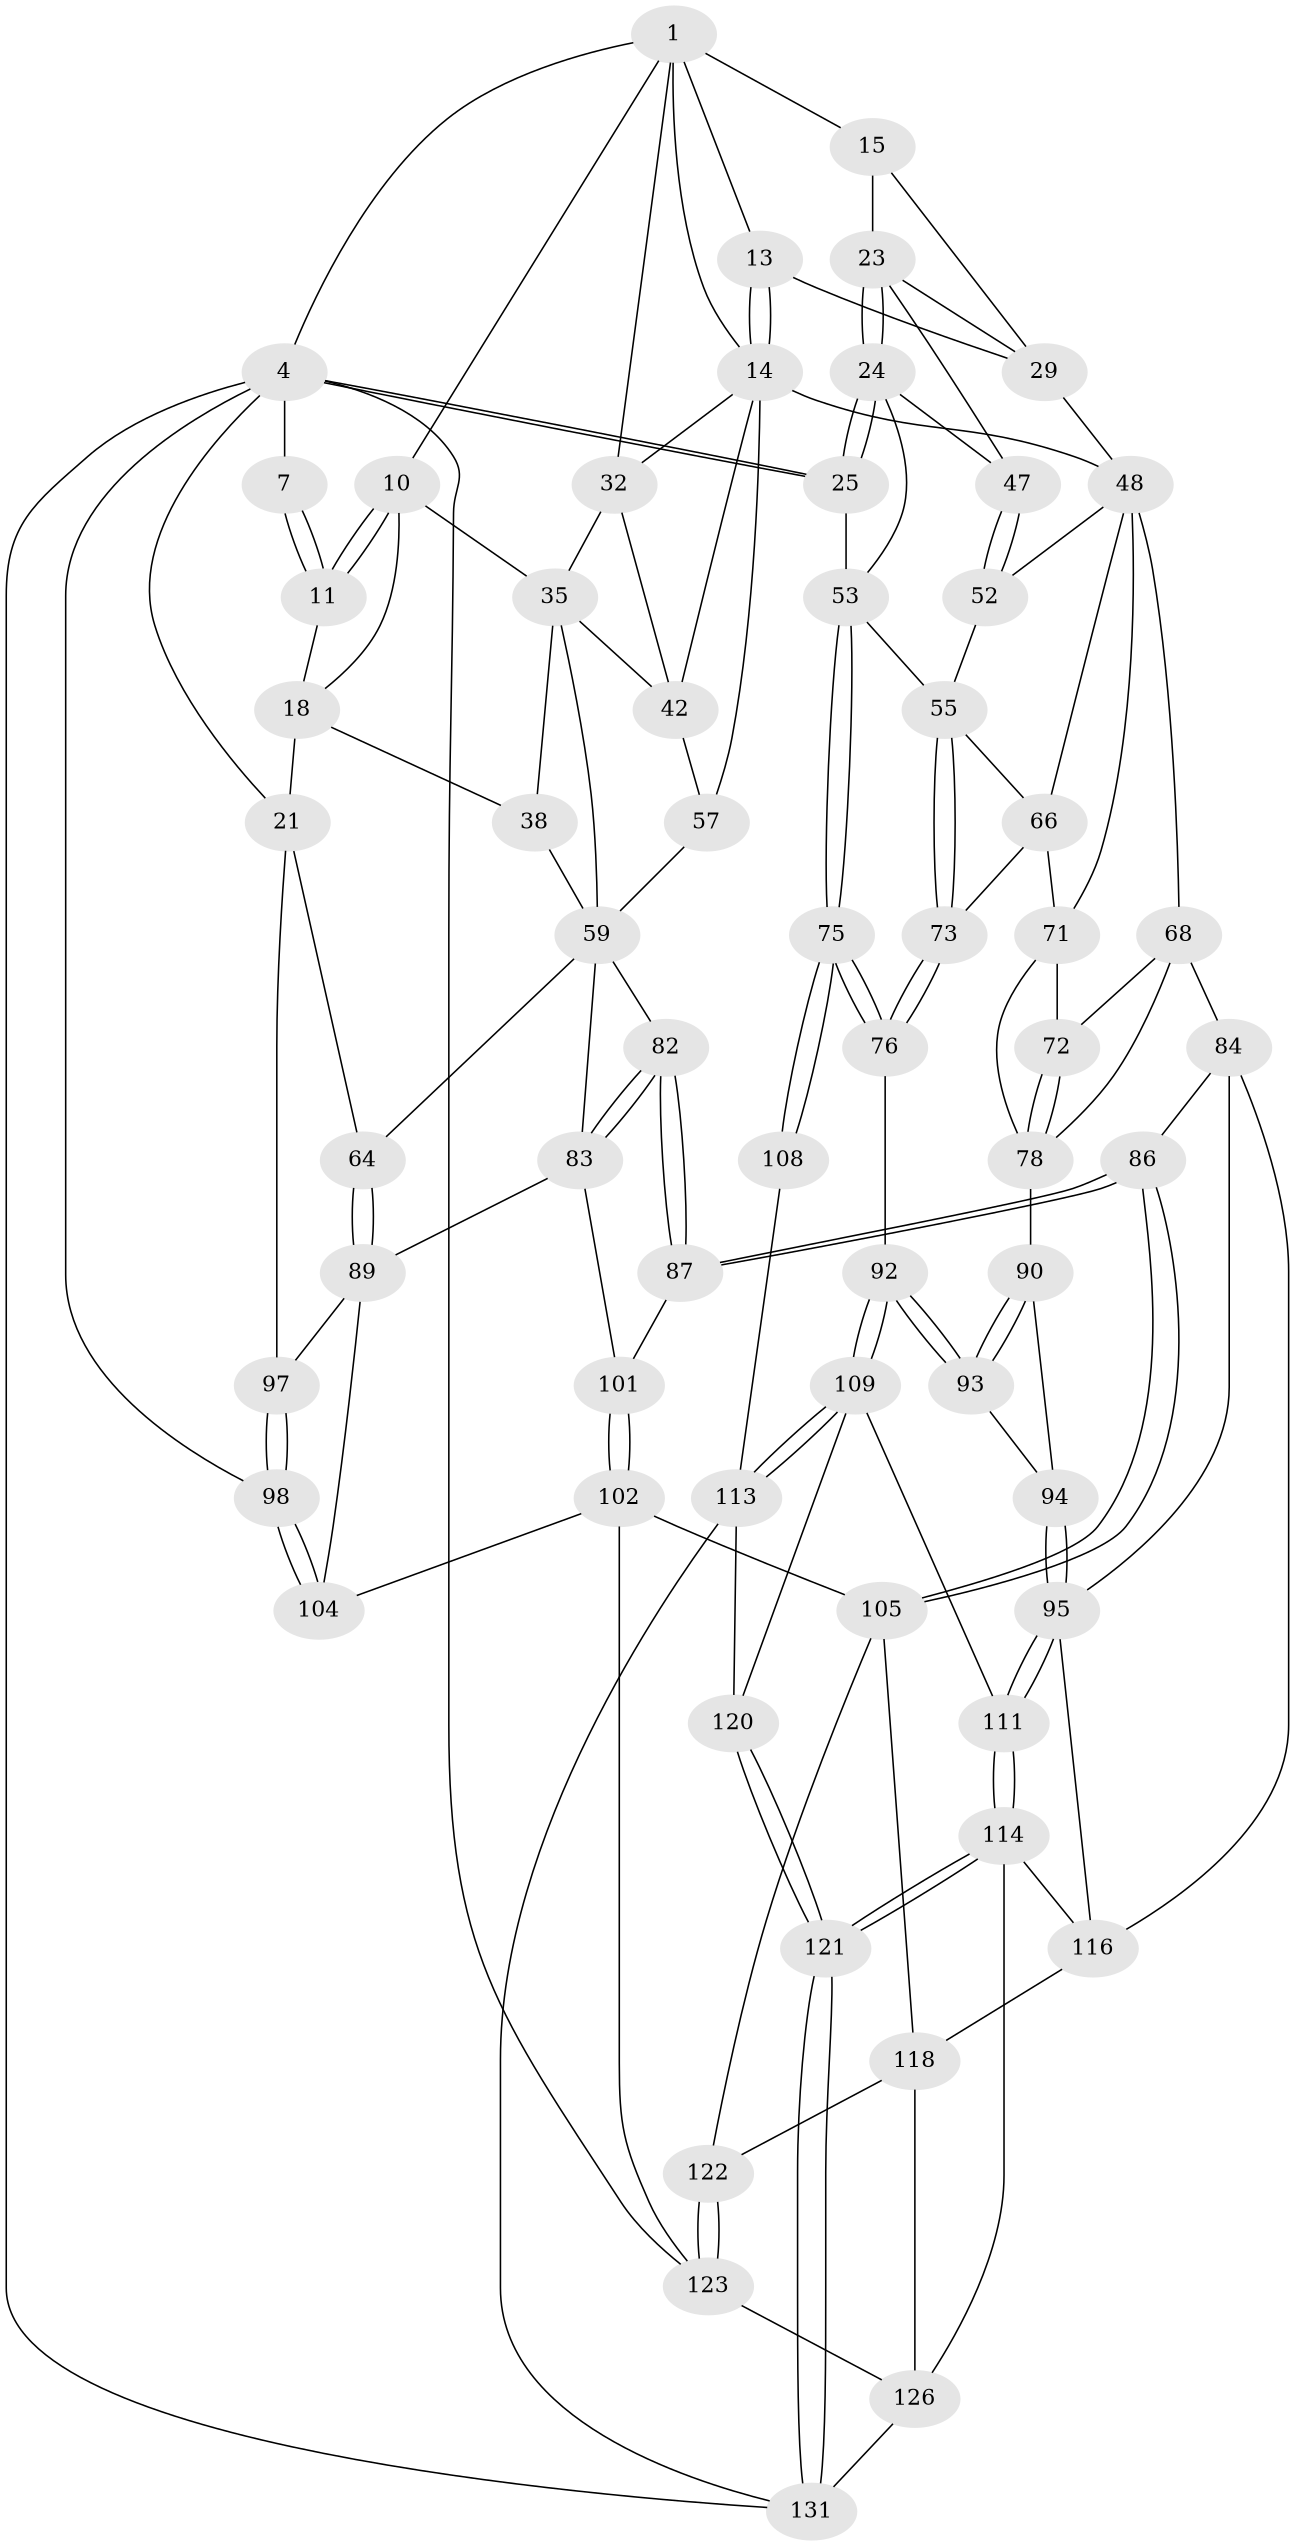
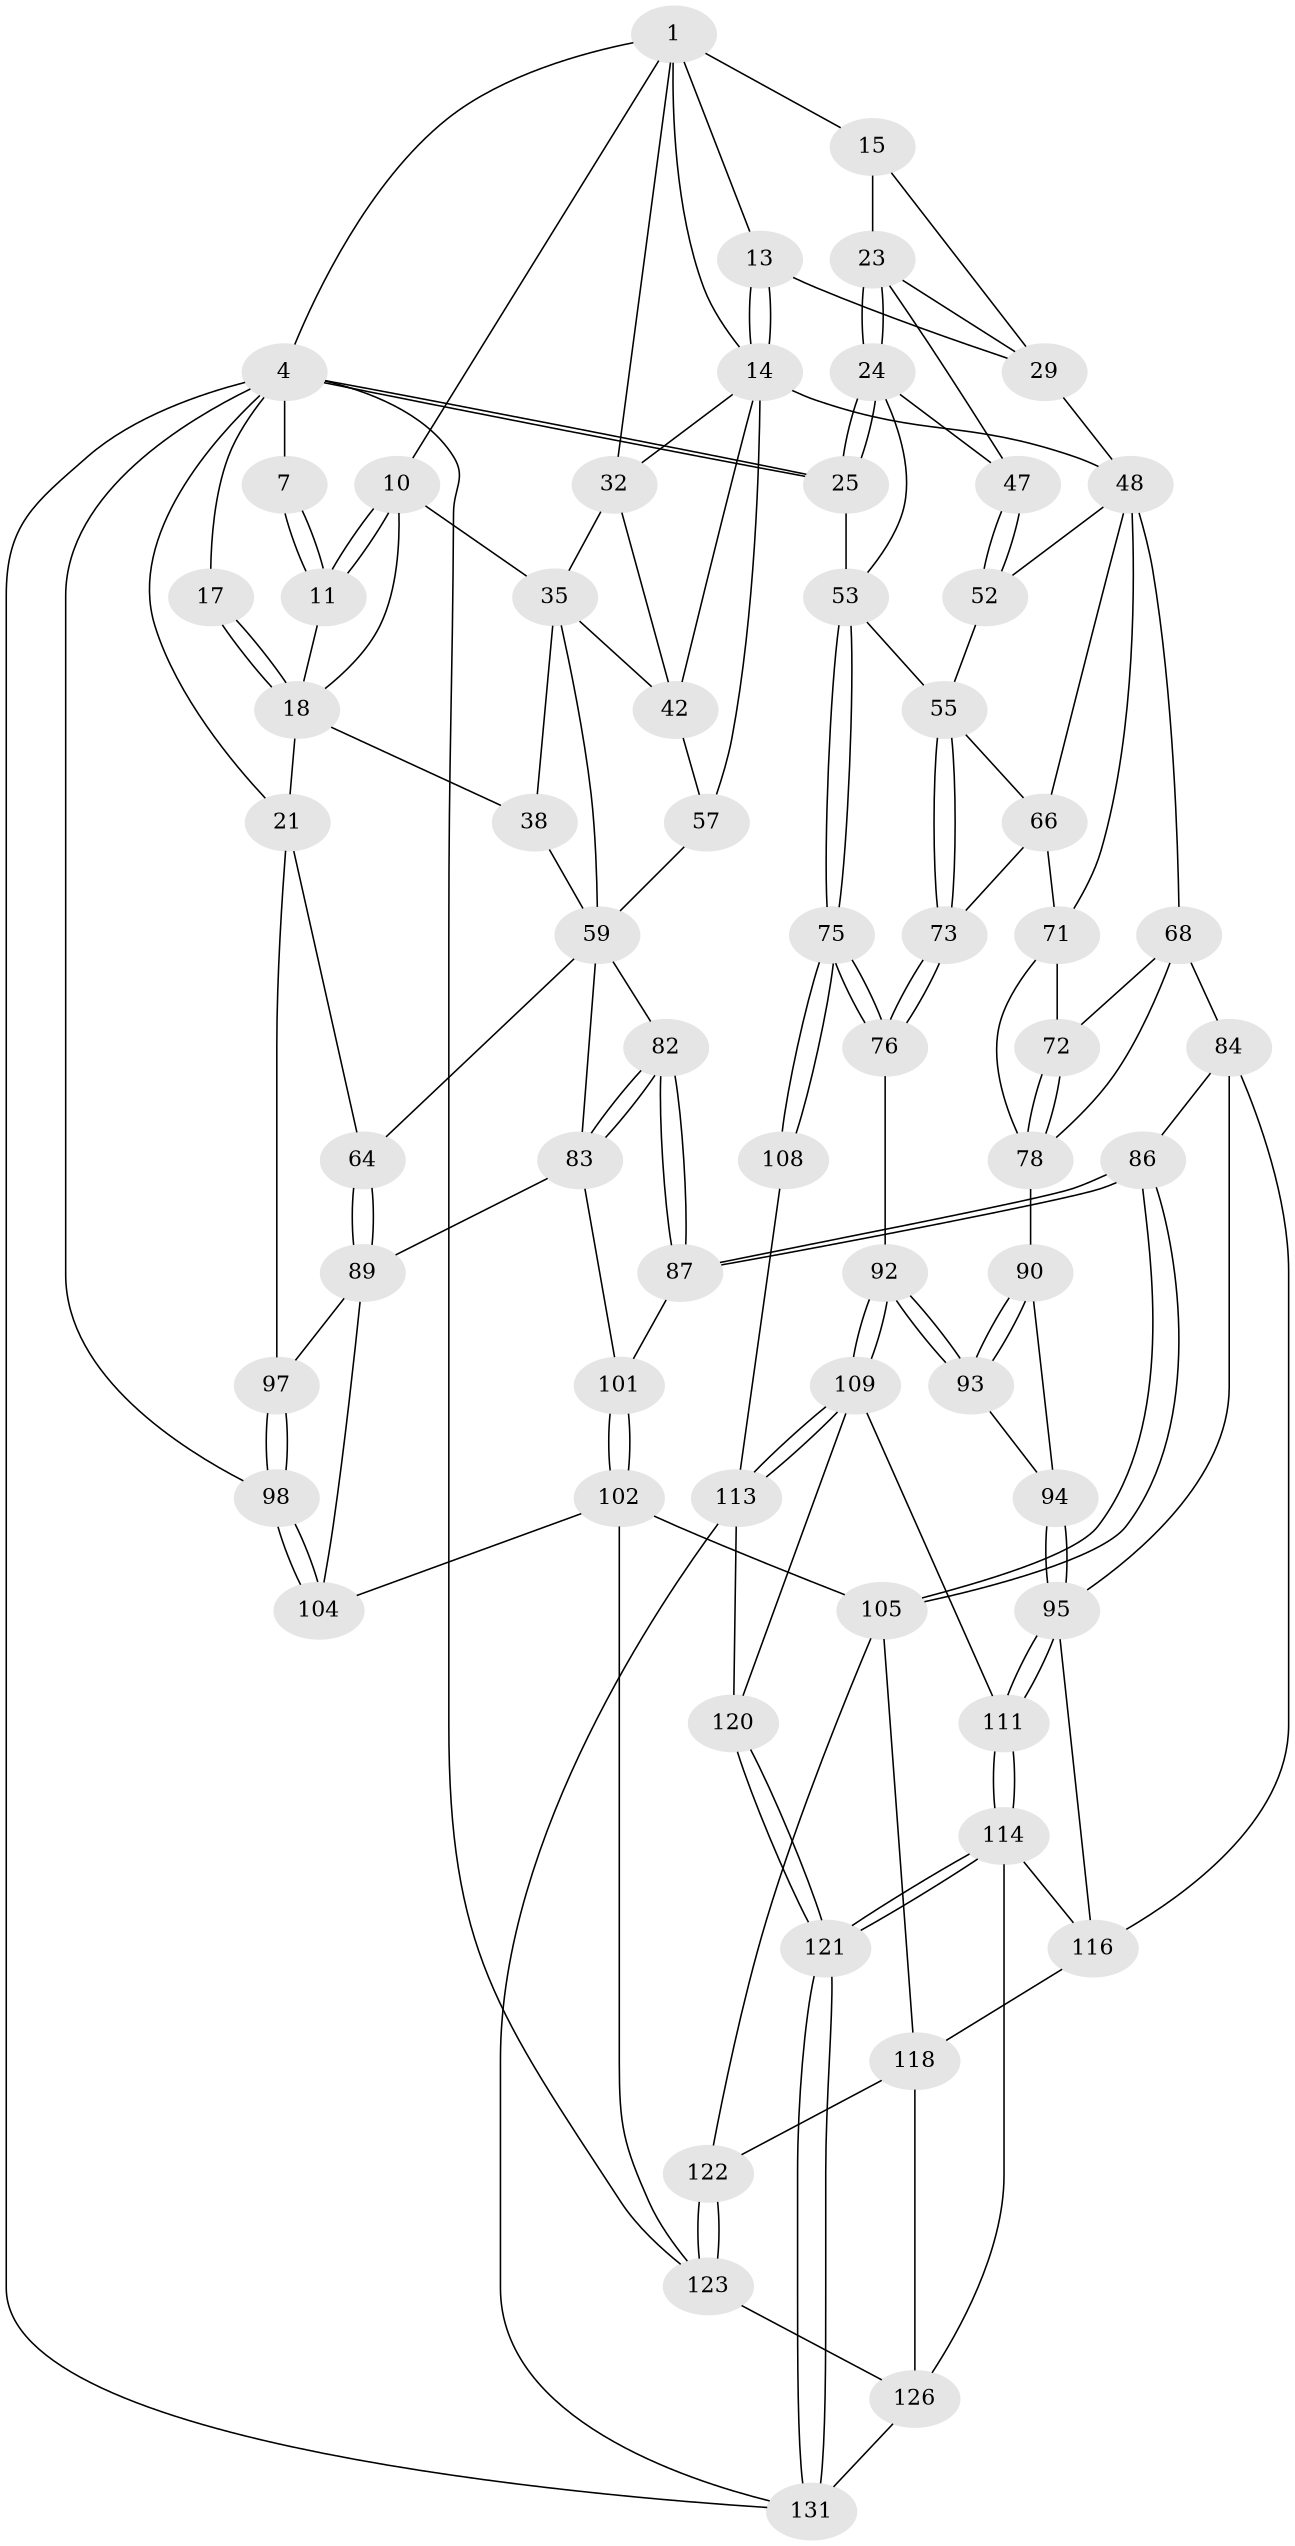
node "17": added
